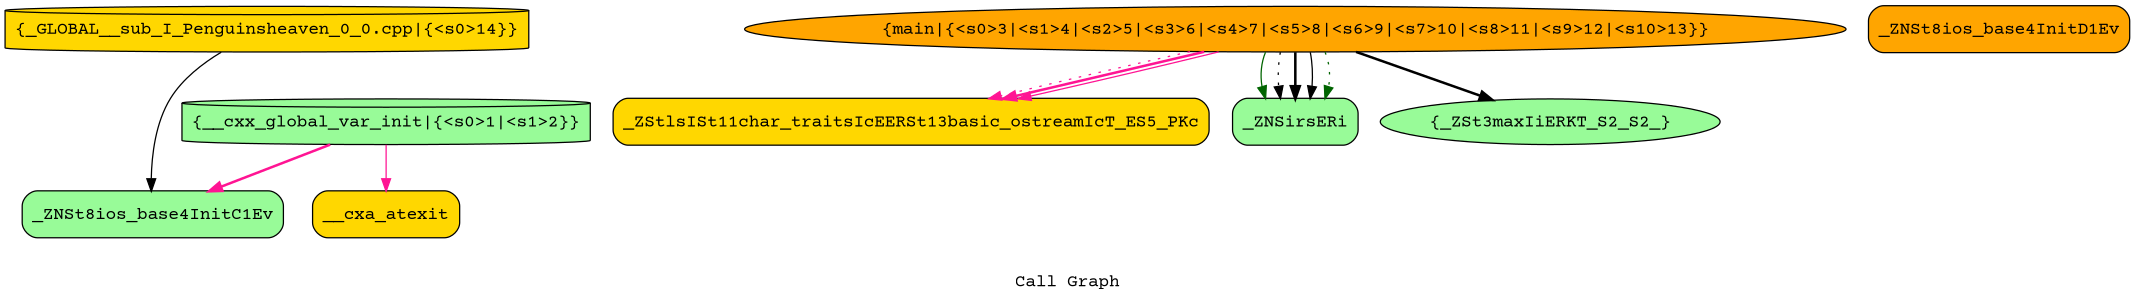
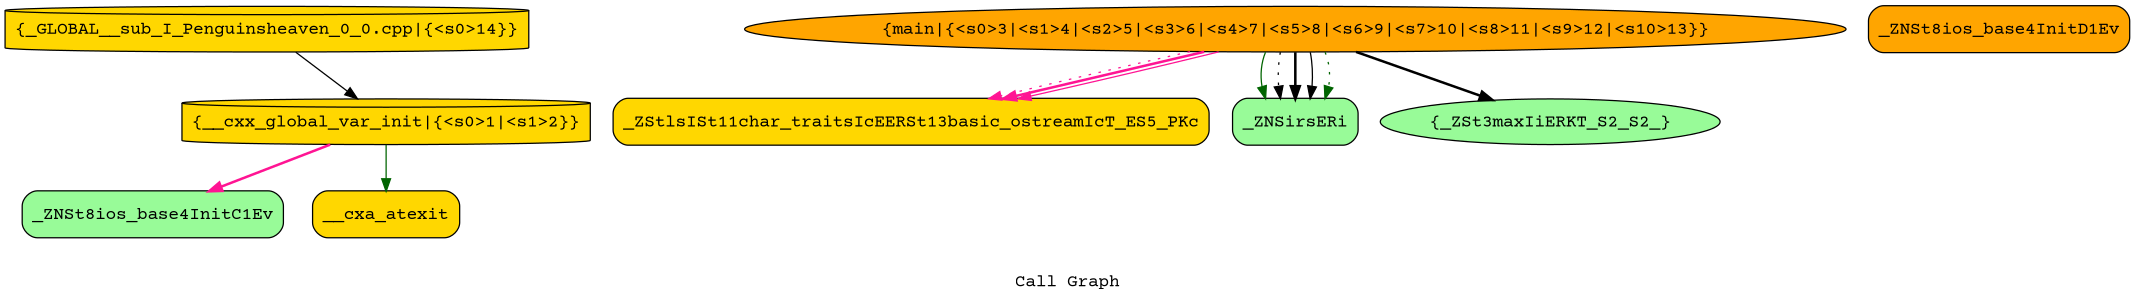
edge "{_GLOBAL__sub_I_Penguinsheaven_0_0.cpp|{<s0>14}}" -> "_ZNSt8ios_base4InitC1Ev": now "{_GLOBAL__sub_I_Penguinsheaven_0_0.cpp|{<s0>14}}" -> "{__cxx_global_var_init|{<s0>1|<s1>2}}"
node "{__cxx_global_var_init|{<s0>1|<s1>2}}": fillcolor palegreen -> gold
edge "{__cxx_global_var_init|{<s0>1|<s1>2}}" -> "__cxa_atexit": color deeppink -> darkgreen
